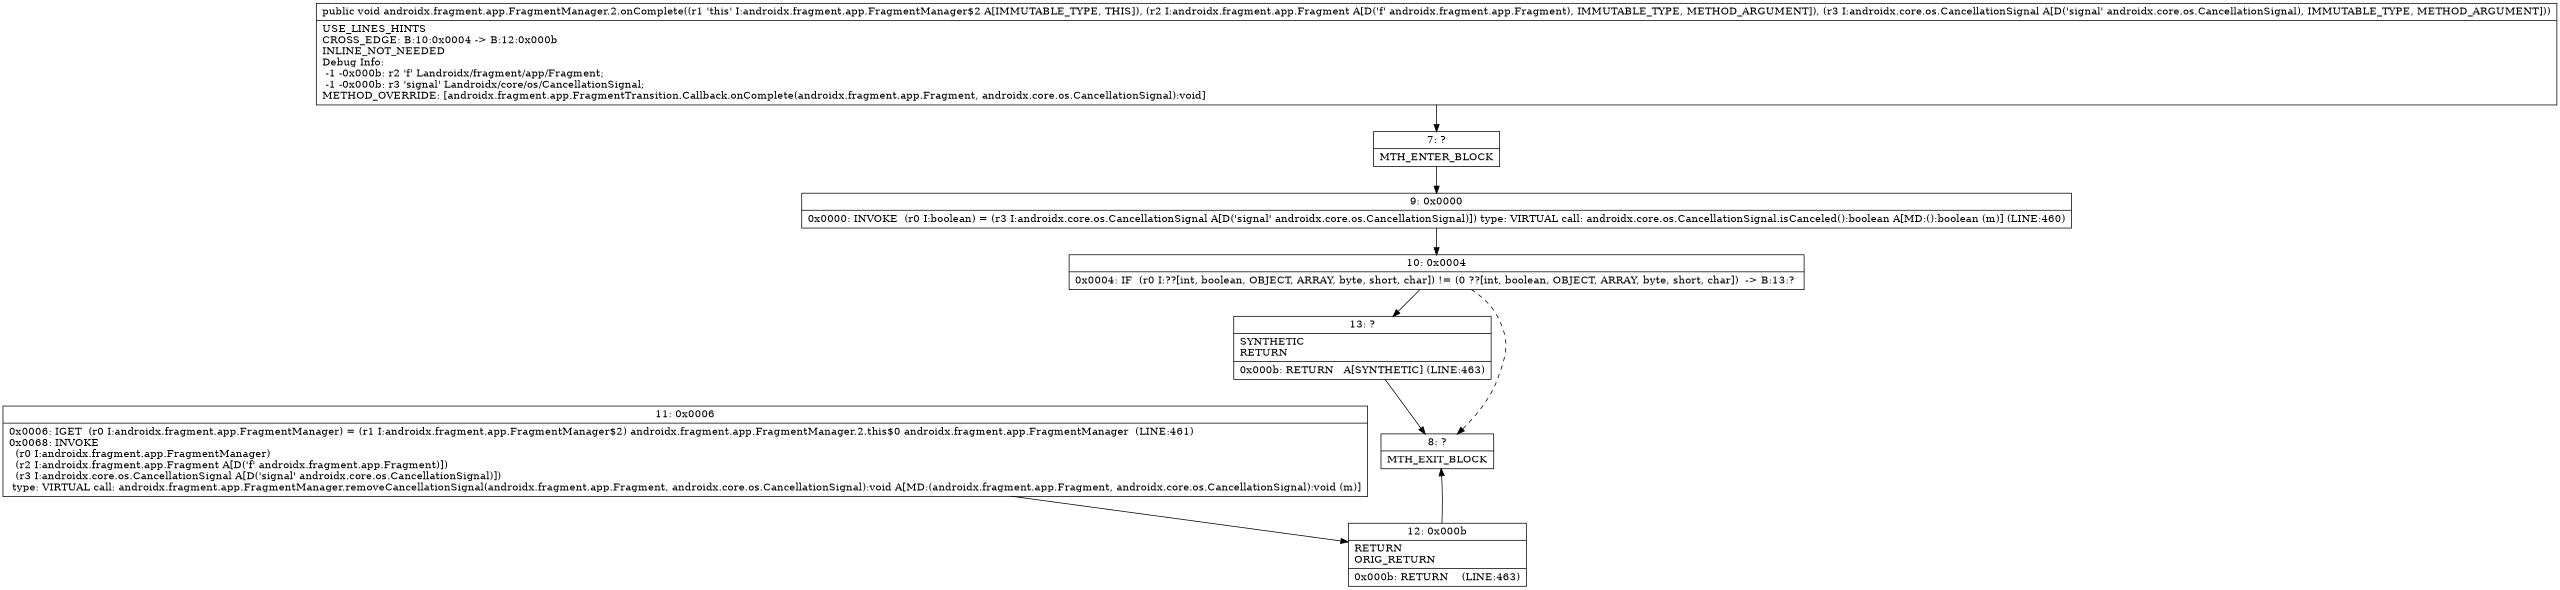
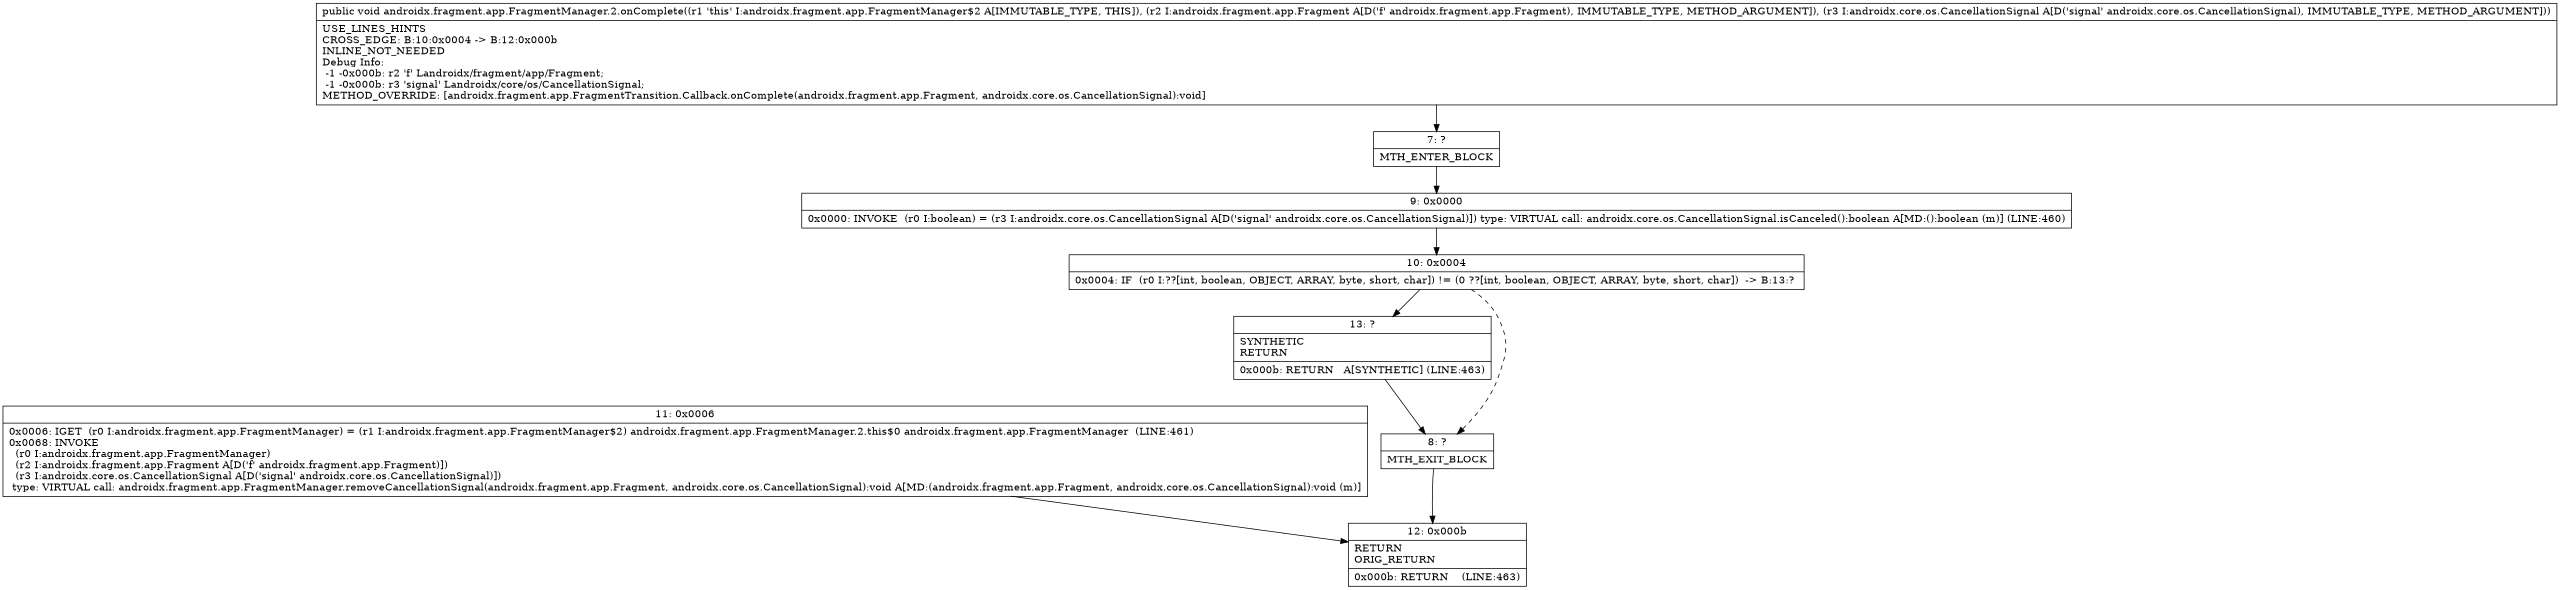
edge "12: 0x000b" -> "8: ?": reversed
